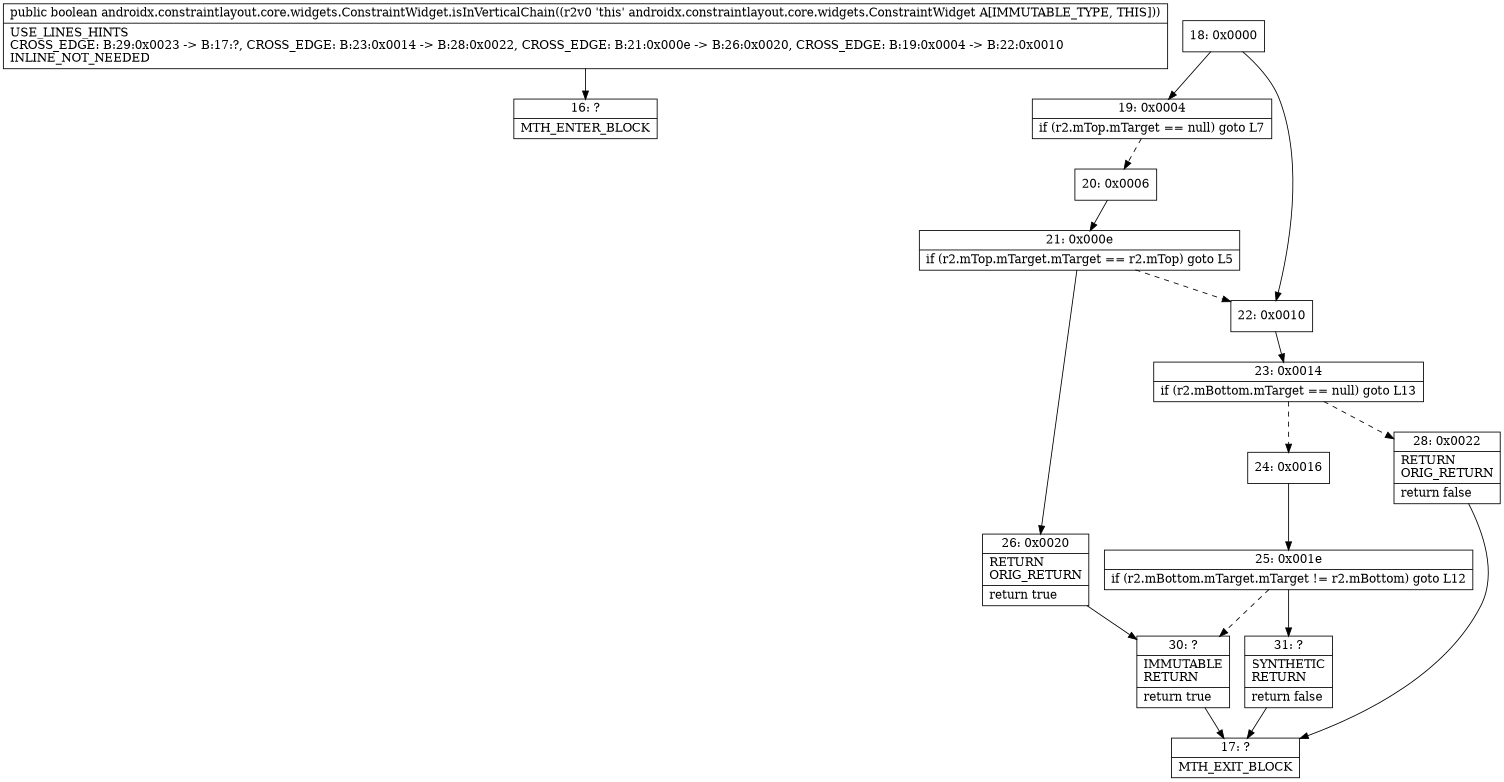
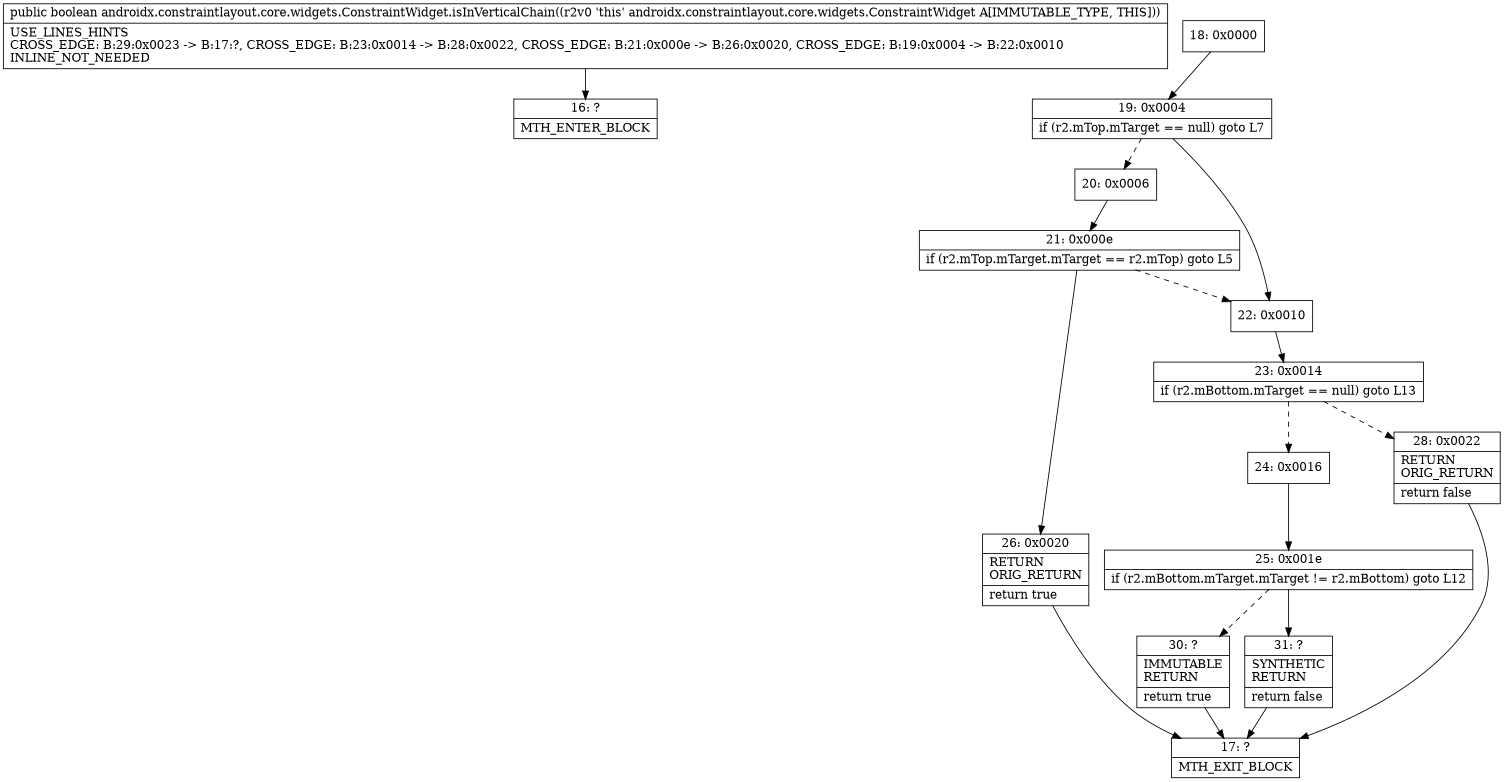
edge "18: 0x0000" -> "22: 0x0010": now "19: 0x0004" -> "22: 0x0010"
edge "26: 0x0020" -> "30: ?": now "26: 0x0020" -> "17: ?"
